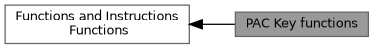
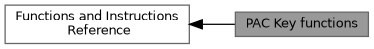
node "Functions and Instructions Functions": label "Functions and Instructions Functions" -> "Functions and Instructions Reference"
